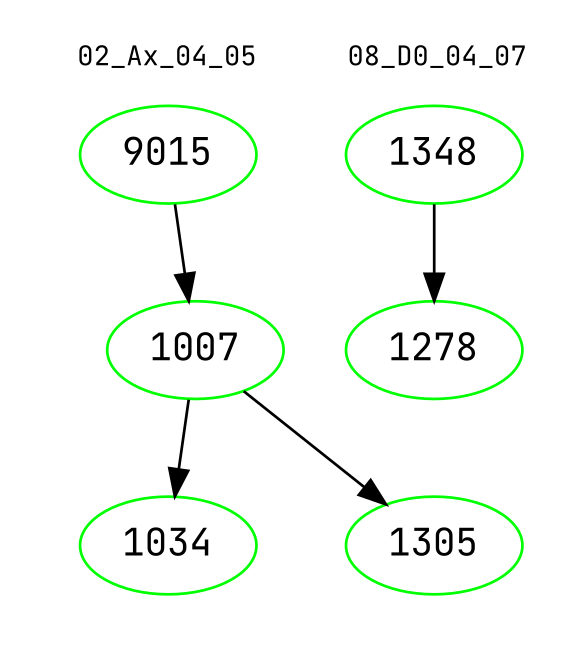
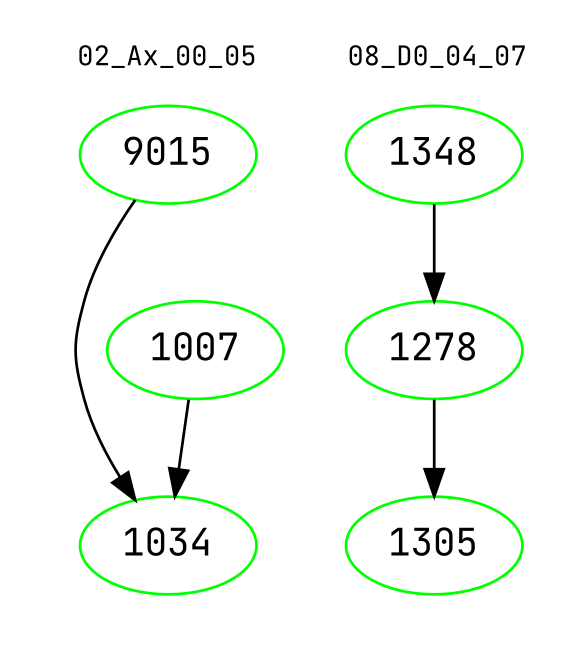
cluster "02_Ax_04_05": label "02_Ax_04_05" -> "02_Ax_00_05"
edge "9015" -> "1007": now "9015" -> "1034"
edge "1007" -> "1305": now "1278" -> "1305"
